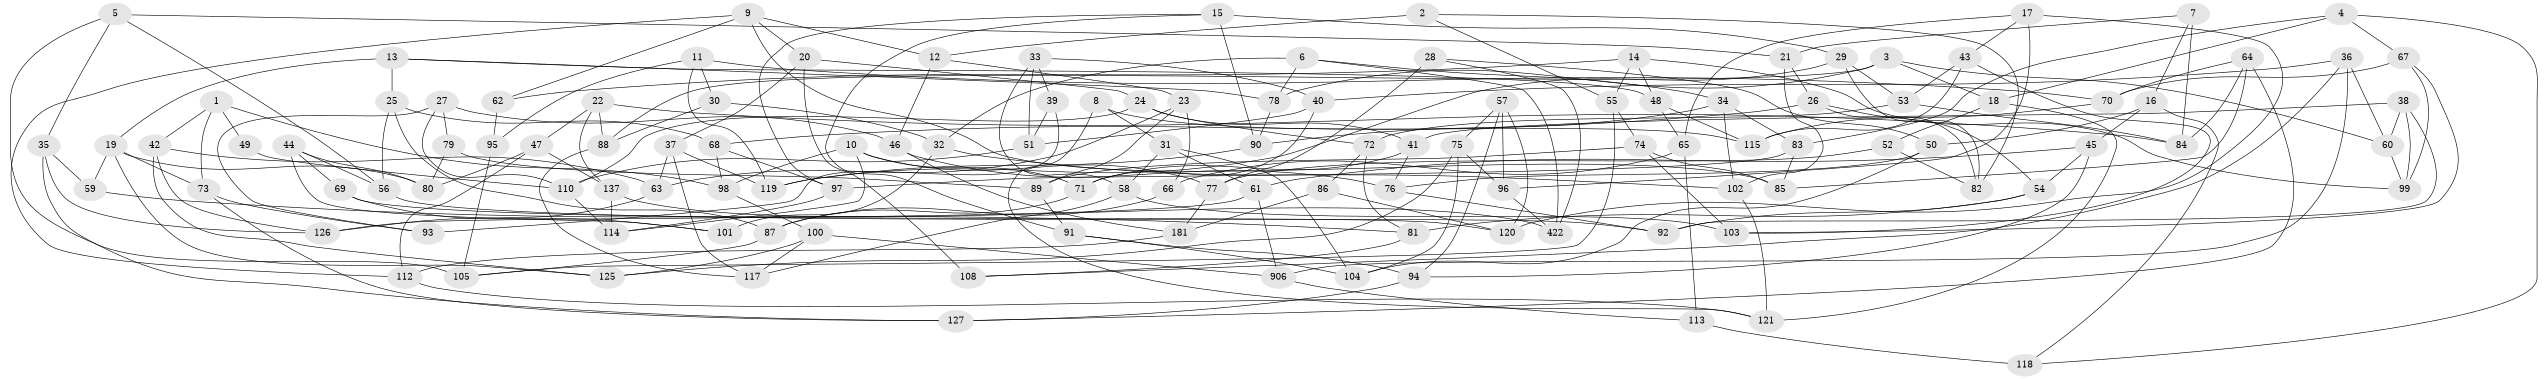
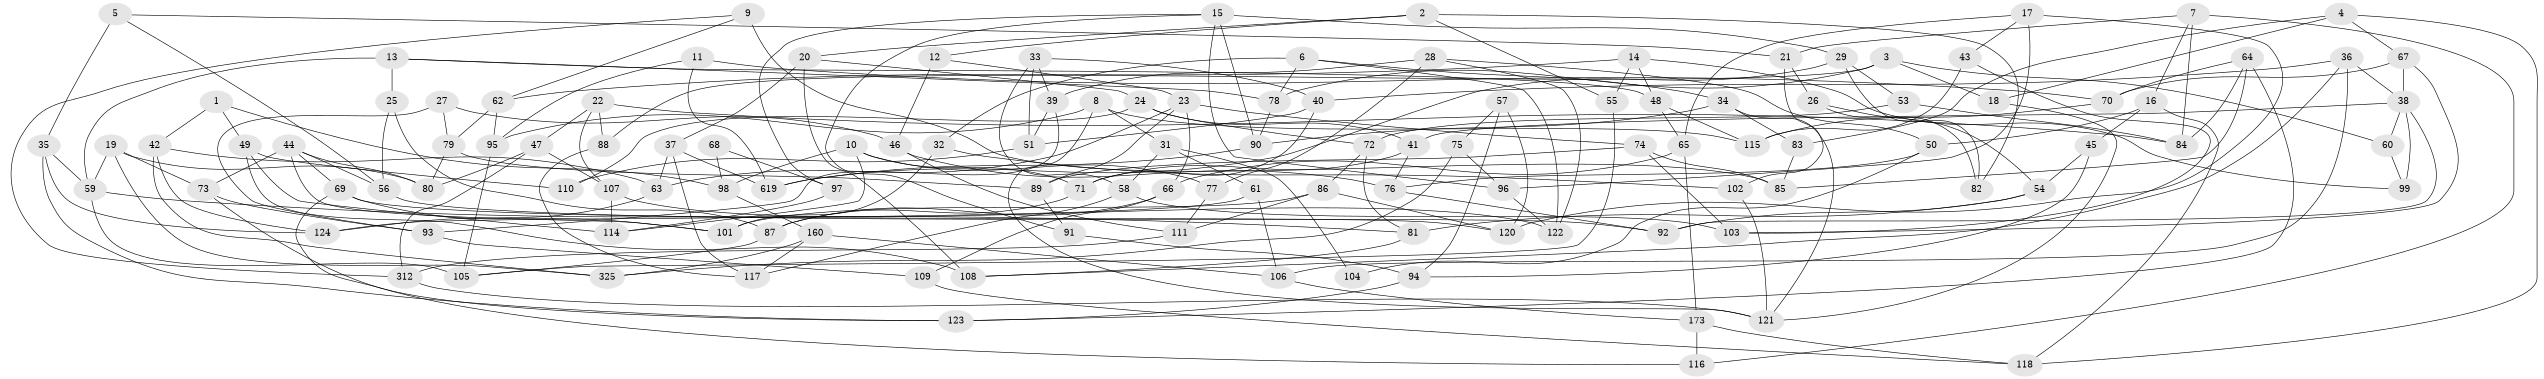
edge "9" -- "20": now "2" -- "20"
edge "9" -- "12": removed
edge "28" -- "39": added
edge "43" -- "53": removed
edge "13" -- "19": now "13" -- "59"
edge "36" -- "60": now "36" -- "38"
node "30": removed
edge "25" -- "68": removed
edge "67" -- "99": now "67" -- "38"
edge "62" -- "79": added
edge "55" -- "74": now "23" -- "74"
edge "26" -- "68": removed
edge "8" -- "95": added
edge "1" -- "73": now "44" -- "73"
edge "57" -- "96": now "15" -- "96"
edge "34" -- "102": now "34" -- "121"
node "52": removed
edge "45" -- "61": removed
edge "83" -- "97": removed
edge "27" -- "110": removed
node "137": label "137" -> "107"
node "119": label "119" -> "619"
edge "86" -- "101": added
edge "110" -- "114": now "49" -- "114"
node "126": label "126" -> "124"
node "100": label "100" -> "160"
node "181": label "181" -> "111"
node "422": label "422" -> "122"
edge "75" -- "104": removed
edge "49" -- "108": added
edge "5" -- "105": now "59" -- "105"
edge "91" -- "104": removed
node "112": label "112" -> "312"
node "125": label "125" -> "325"
node "109": added
node "906": label "906" -> "106"
node "127": label "127" -> "123"
node "113": label "113" -> "173"
node "116": added
